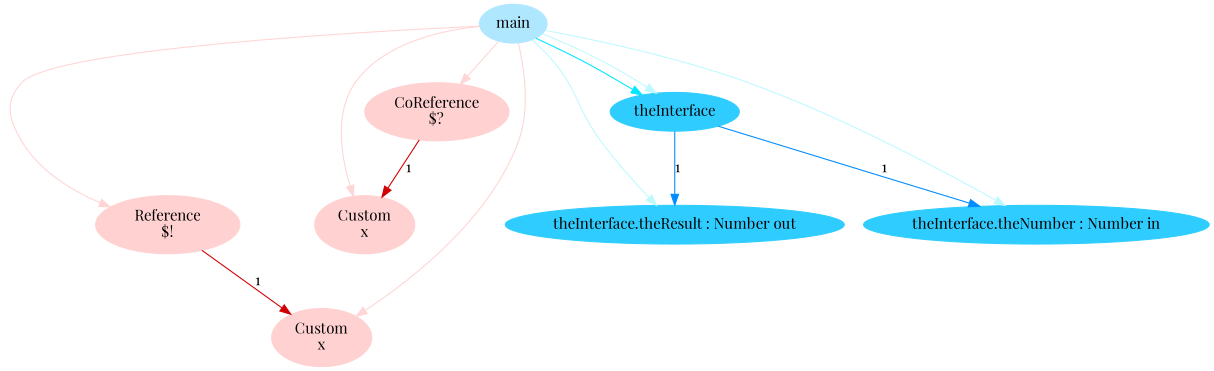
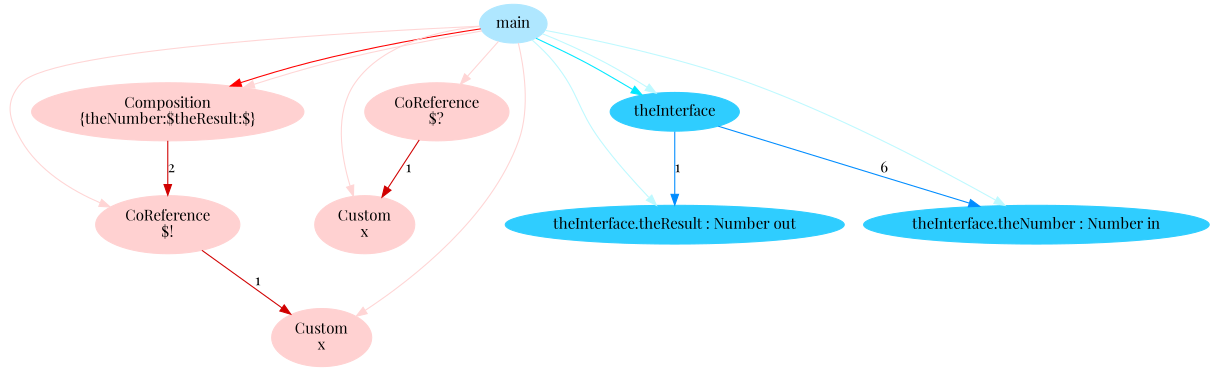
node "Composition {theNumber:$theResult:$}": added
edge "theInterface" -> "theInterface.theNumber : Number in": label "1" -> "6"
node "Reference $!": label "Reference $!" -> "CoReference $!"
